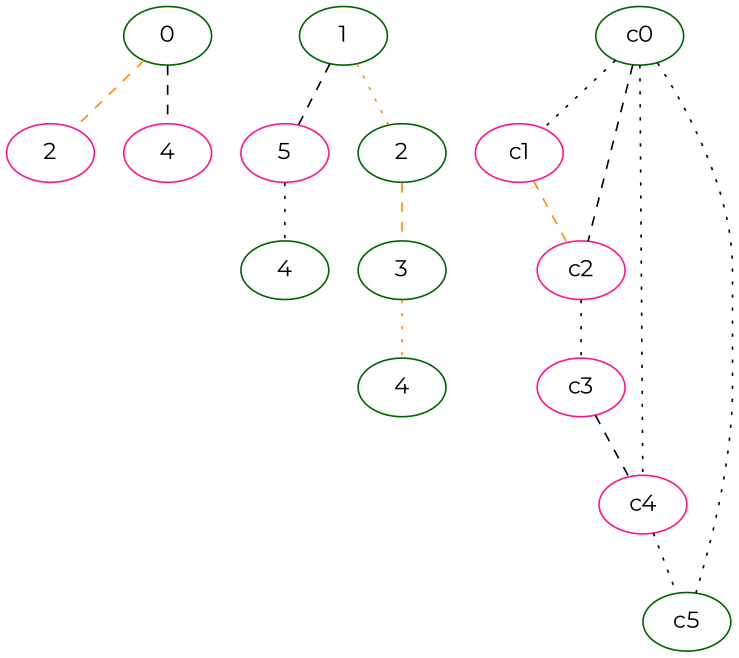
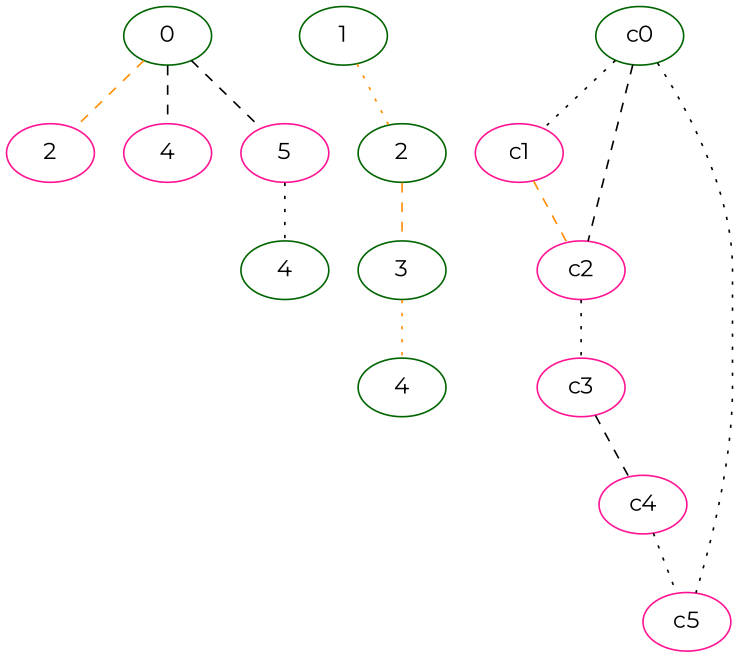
edge "1" -- "5": now "0" -- "5"
edge "c0" -- "c4": removed
node "c5": color darkgreen -> deeppink
